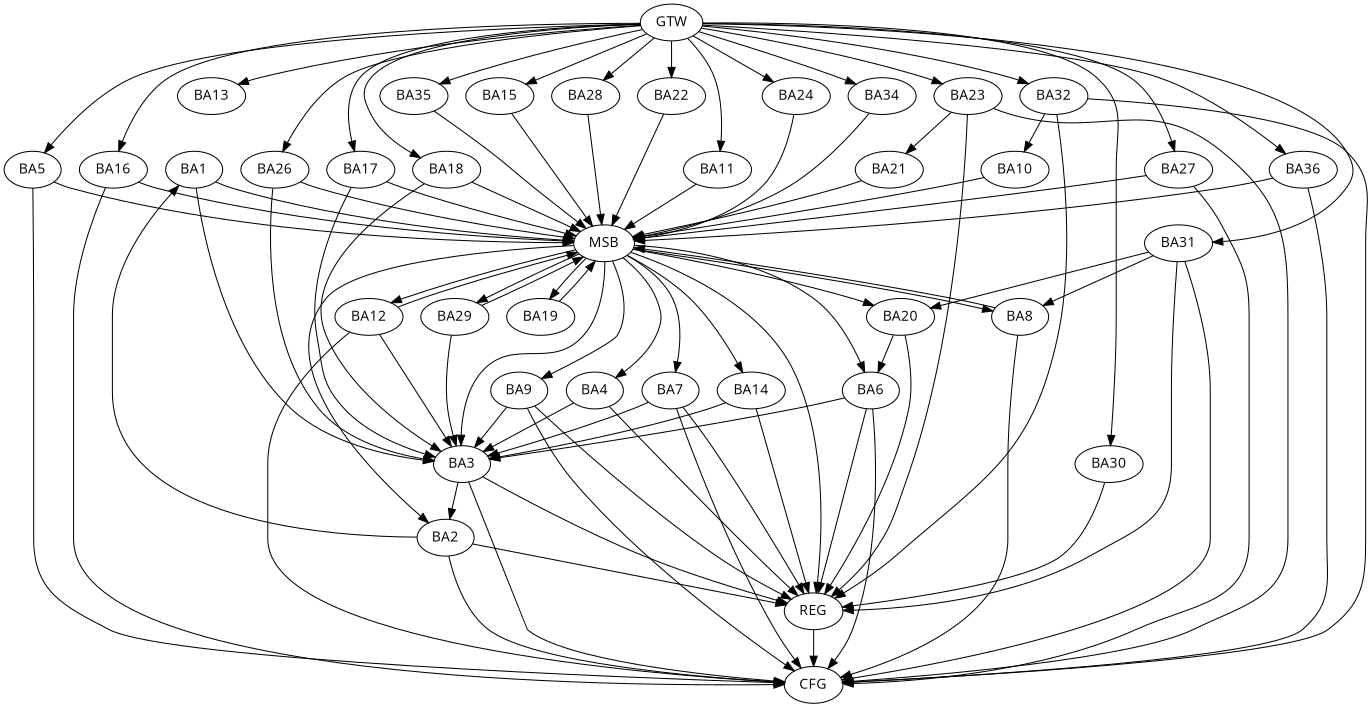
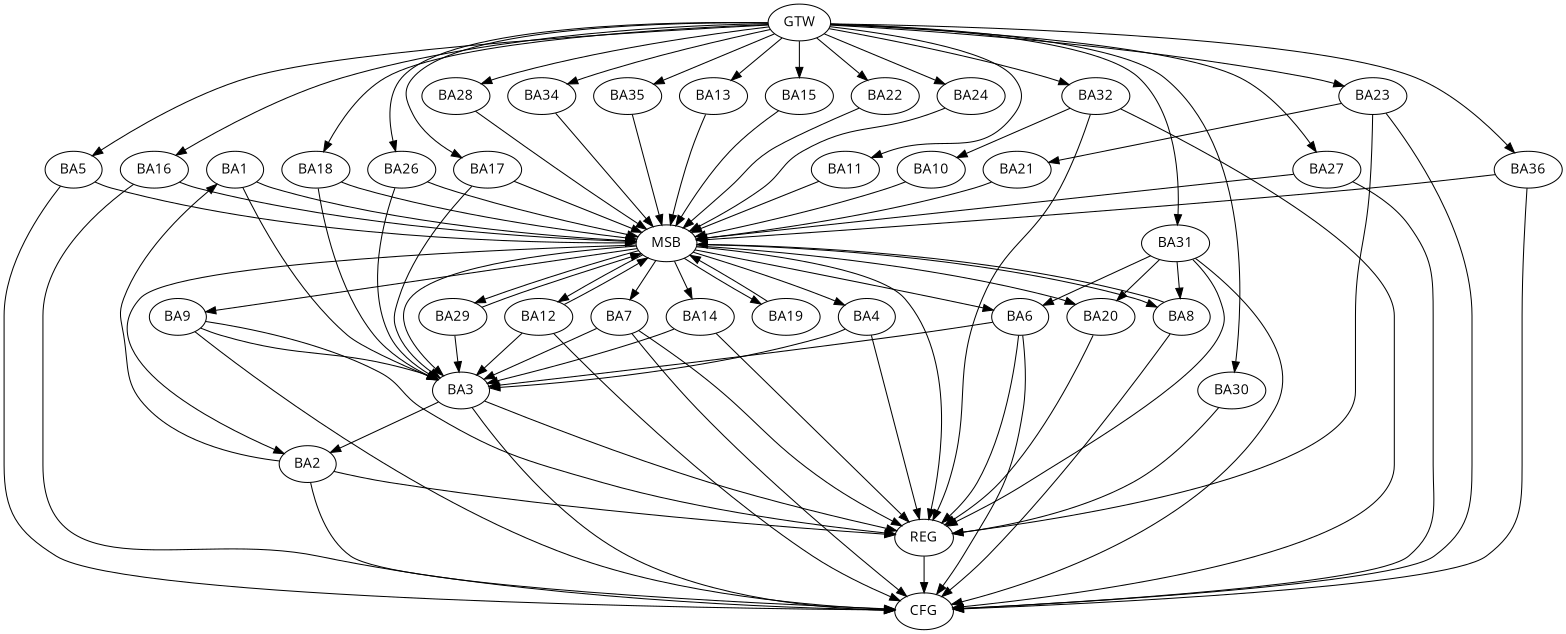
edge "BA13" -> "MSB": added
edge "BA20" -> "BA6": now "BA31" -> "BA6"
